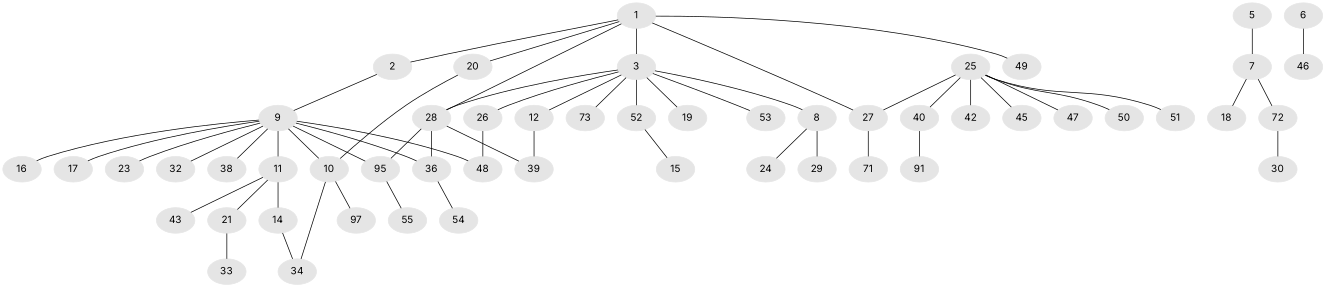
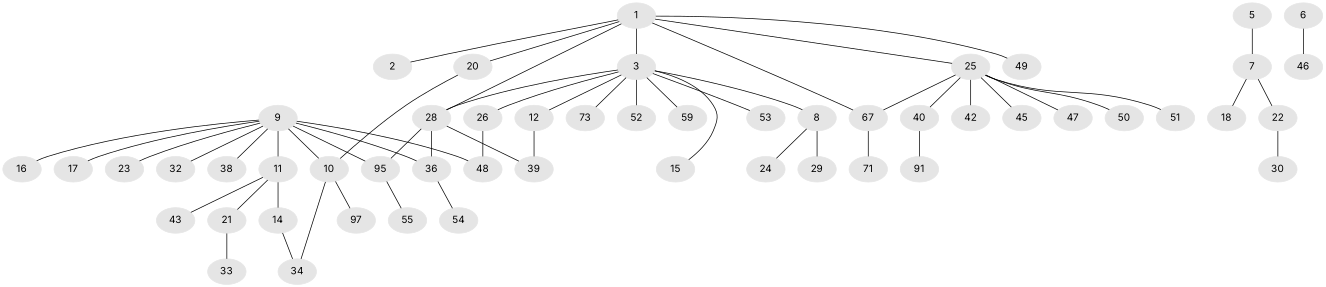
edge "1" -- "25": added
edge "2" -- "9": removed
node "19": label "19" -> "59"
node "27": label "27" -> "67"
node "72": label "72" -> "22"
edge "52" -- "15": now "3" -- "15"
